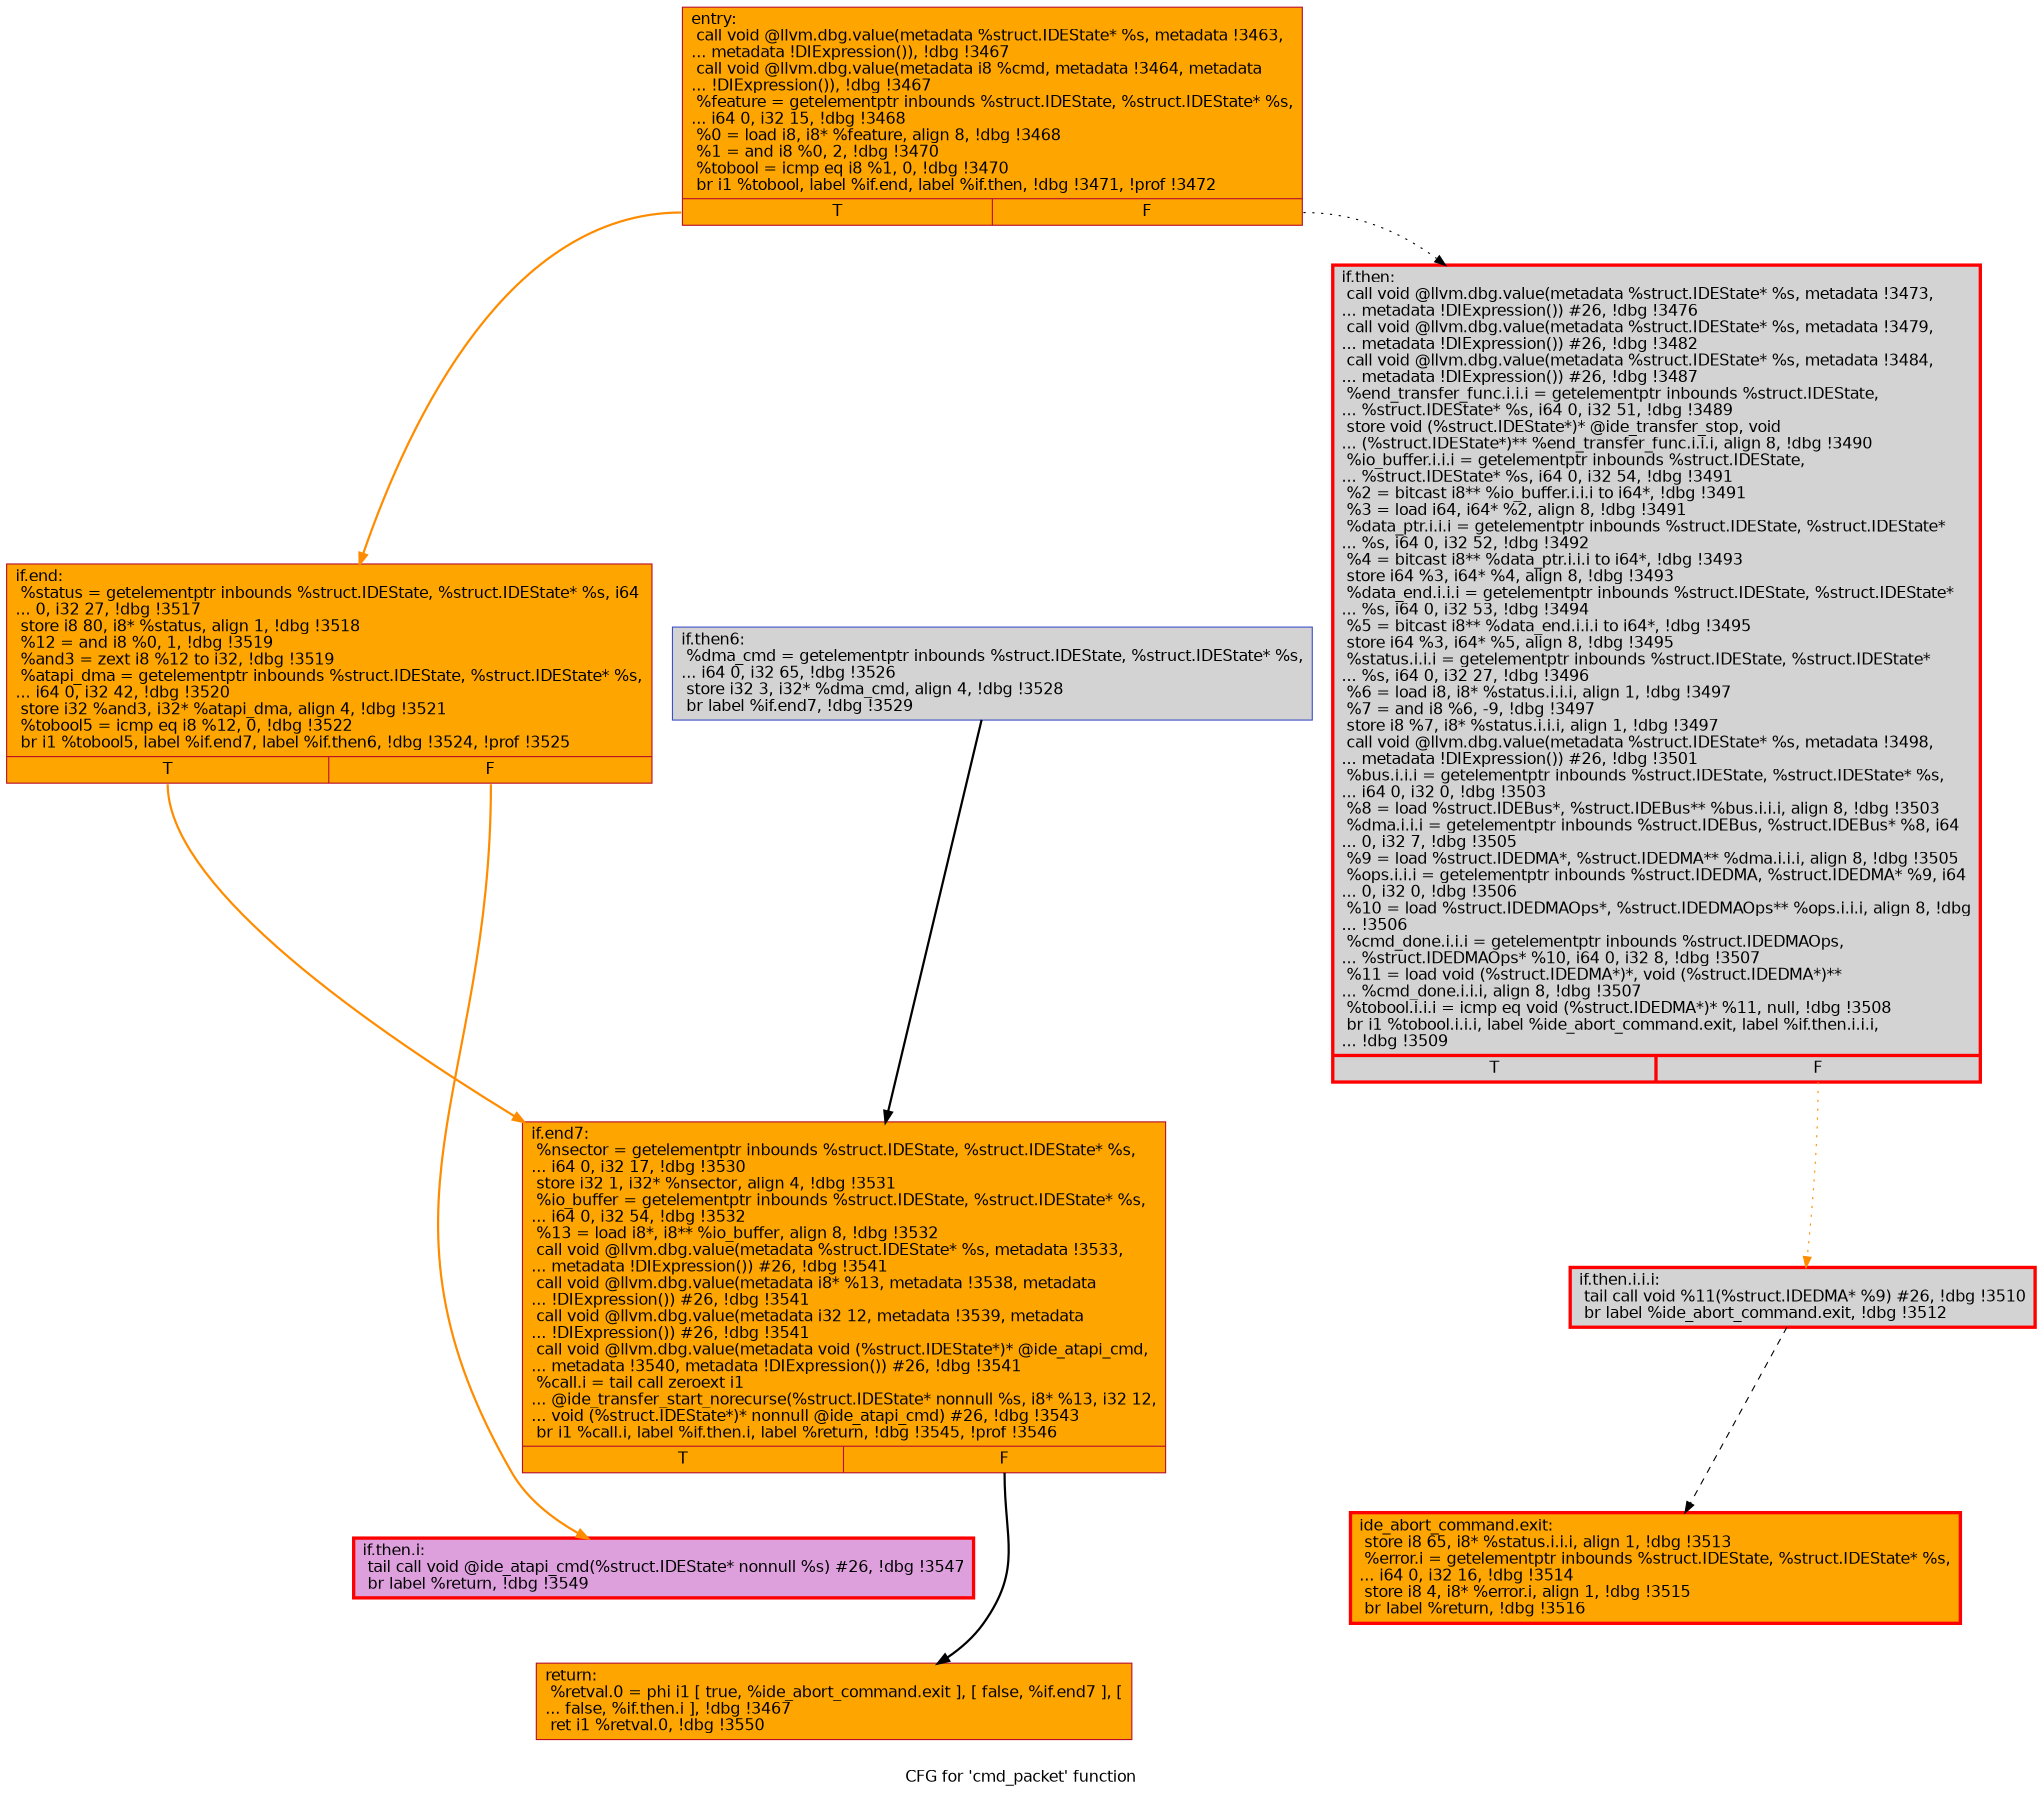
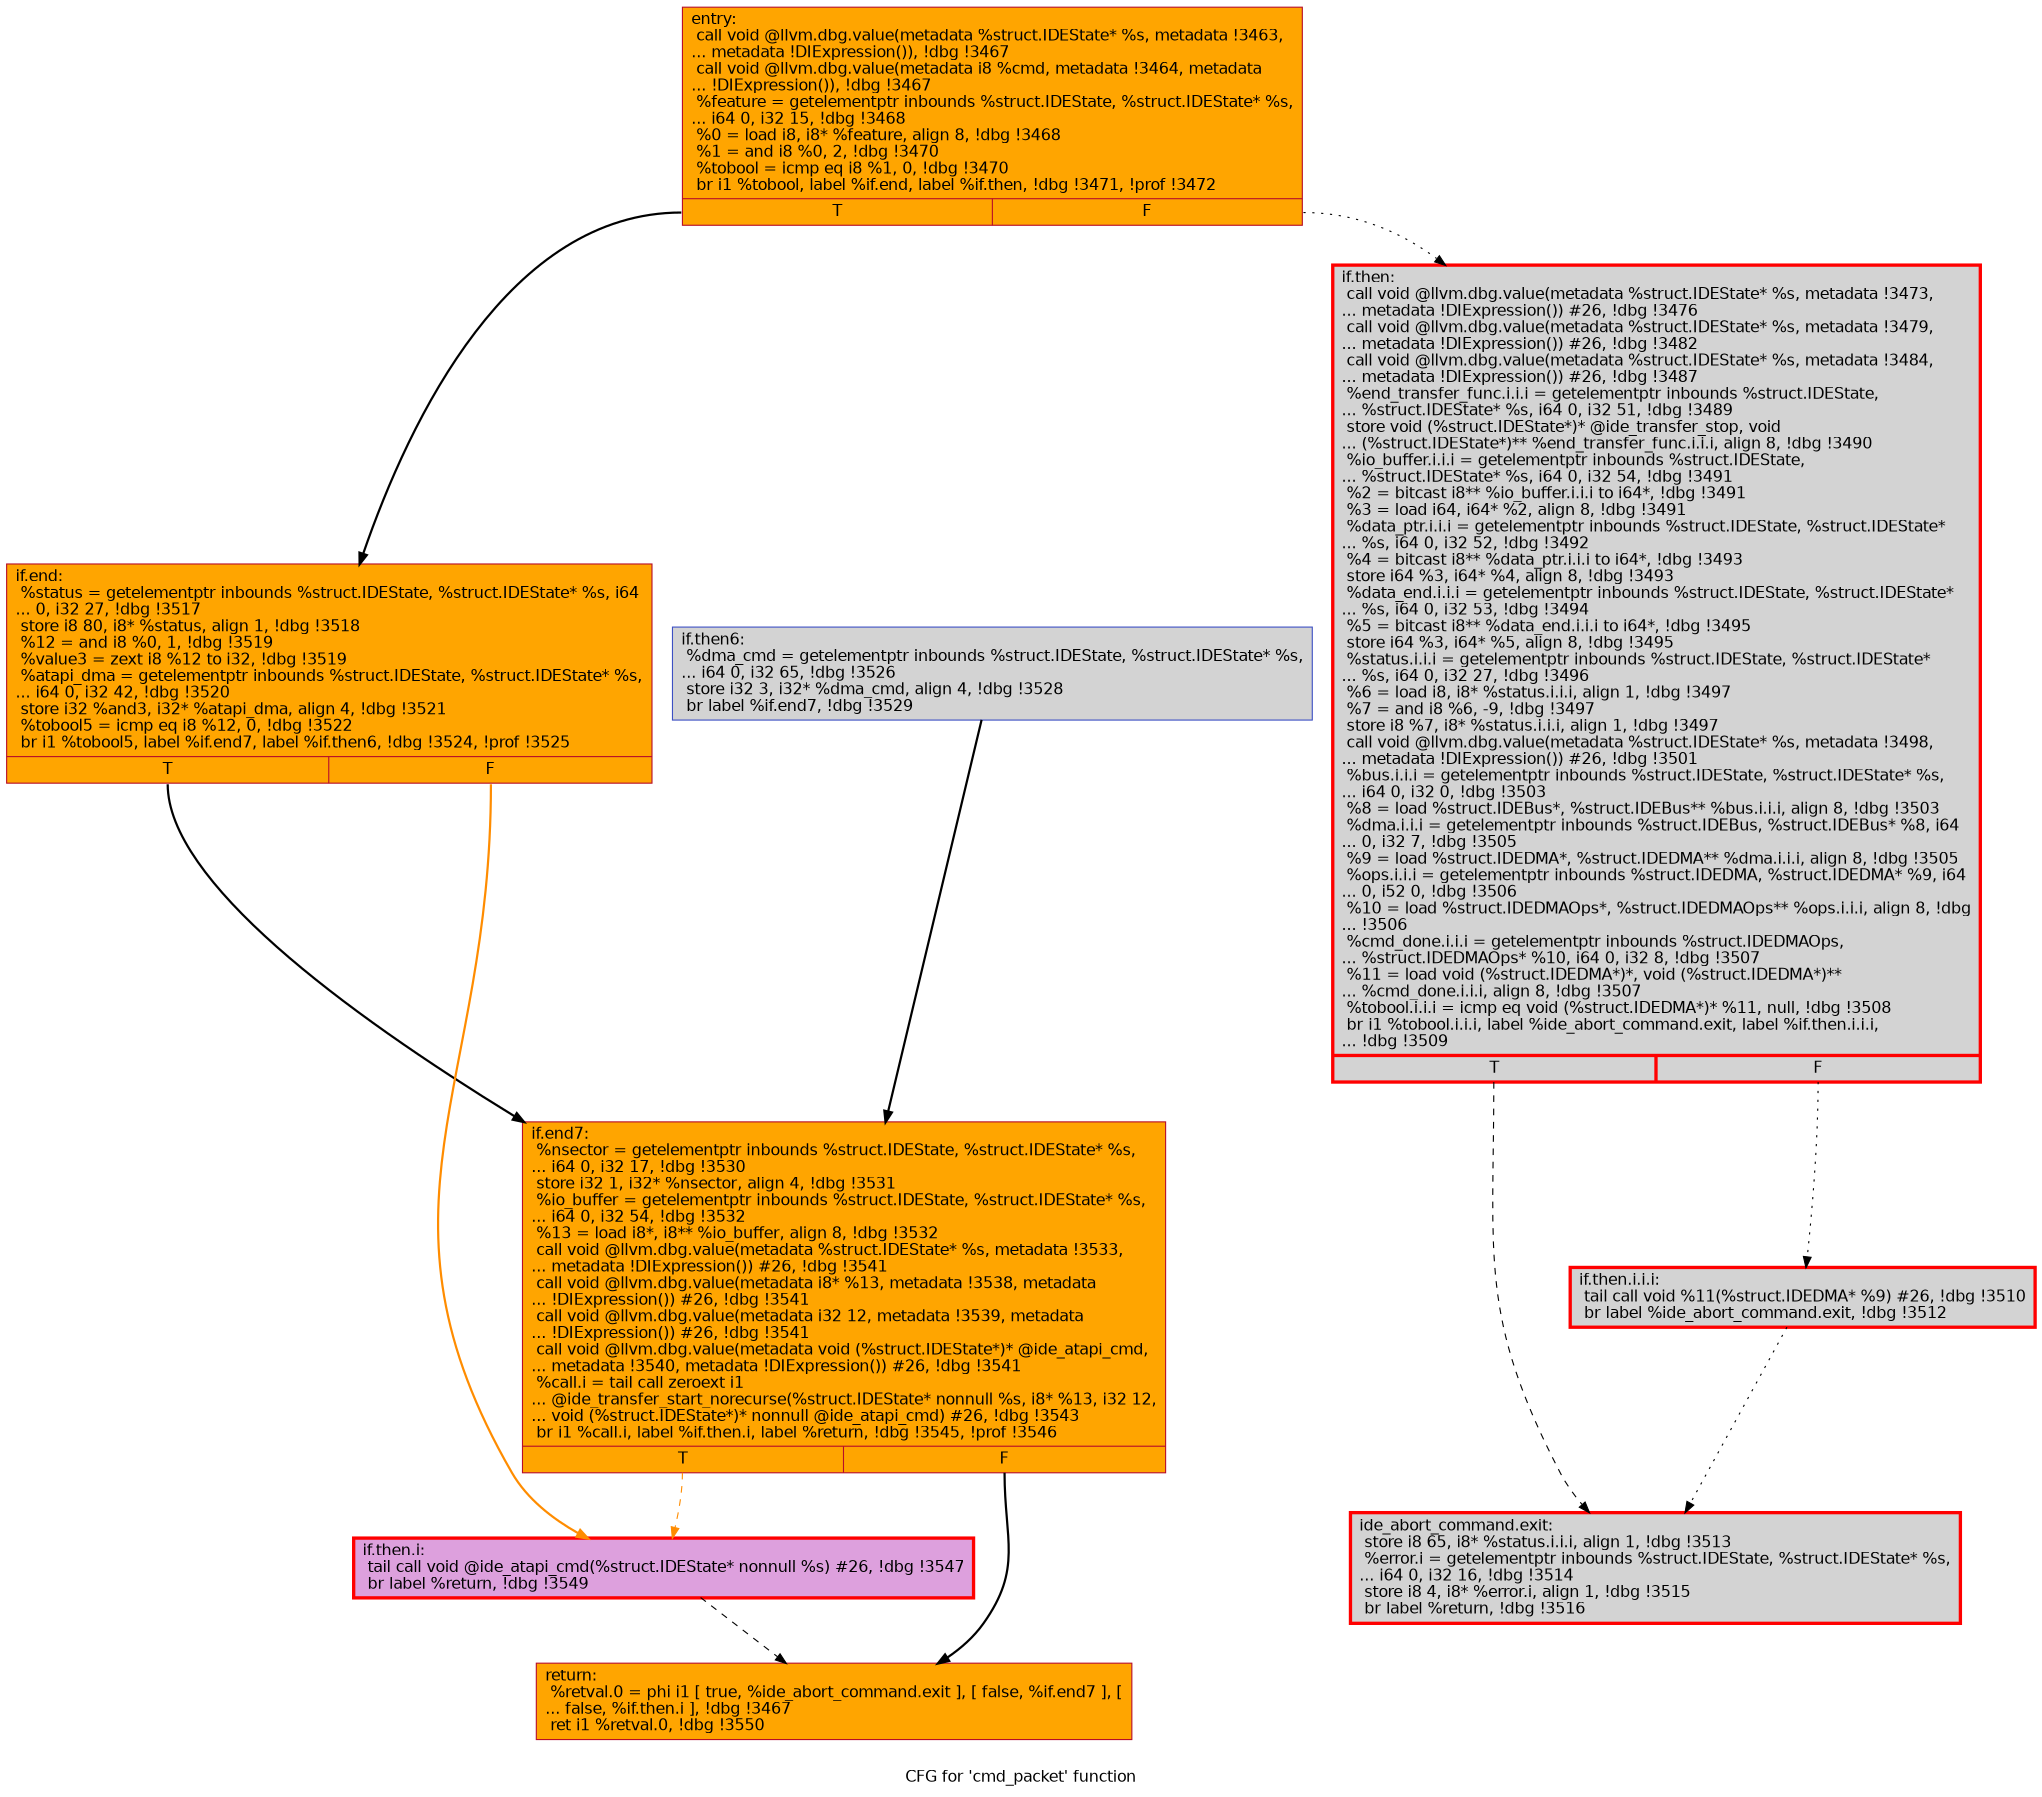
edge "entry:" -> "if.end:": color darkorange -> black
node "if.end:": text "%and3 = zext i8 %12 to i32, !dbg !3519" -> "%value3 = zext i8 %12 to i32, !dbg !3519"
node "if.then:": text "... 0, i32 0, !dbg !3506" -> "... 0, i52 0, !dbg !3506"
edge "if.end:" -> "if.end7:": color darkorange -> black
edge "if.then:" -> "if.then.i.i.i:": color darkorange -> black
edge "if.then:" -> "ide_abort_command.exit:": added
edge "if.then.i.i.i:" -> "ide_abort_command.exit:": style dashed -> dotted
edge "if.end7:" -> "if.then.i:": added
node "ide_abort_command.exit:": fillcolor orange -> lightgrey
edge "if.then.i:" -> "return:": added
